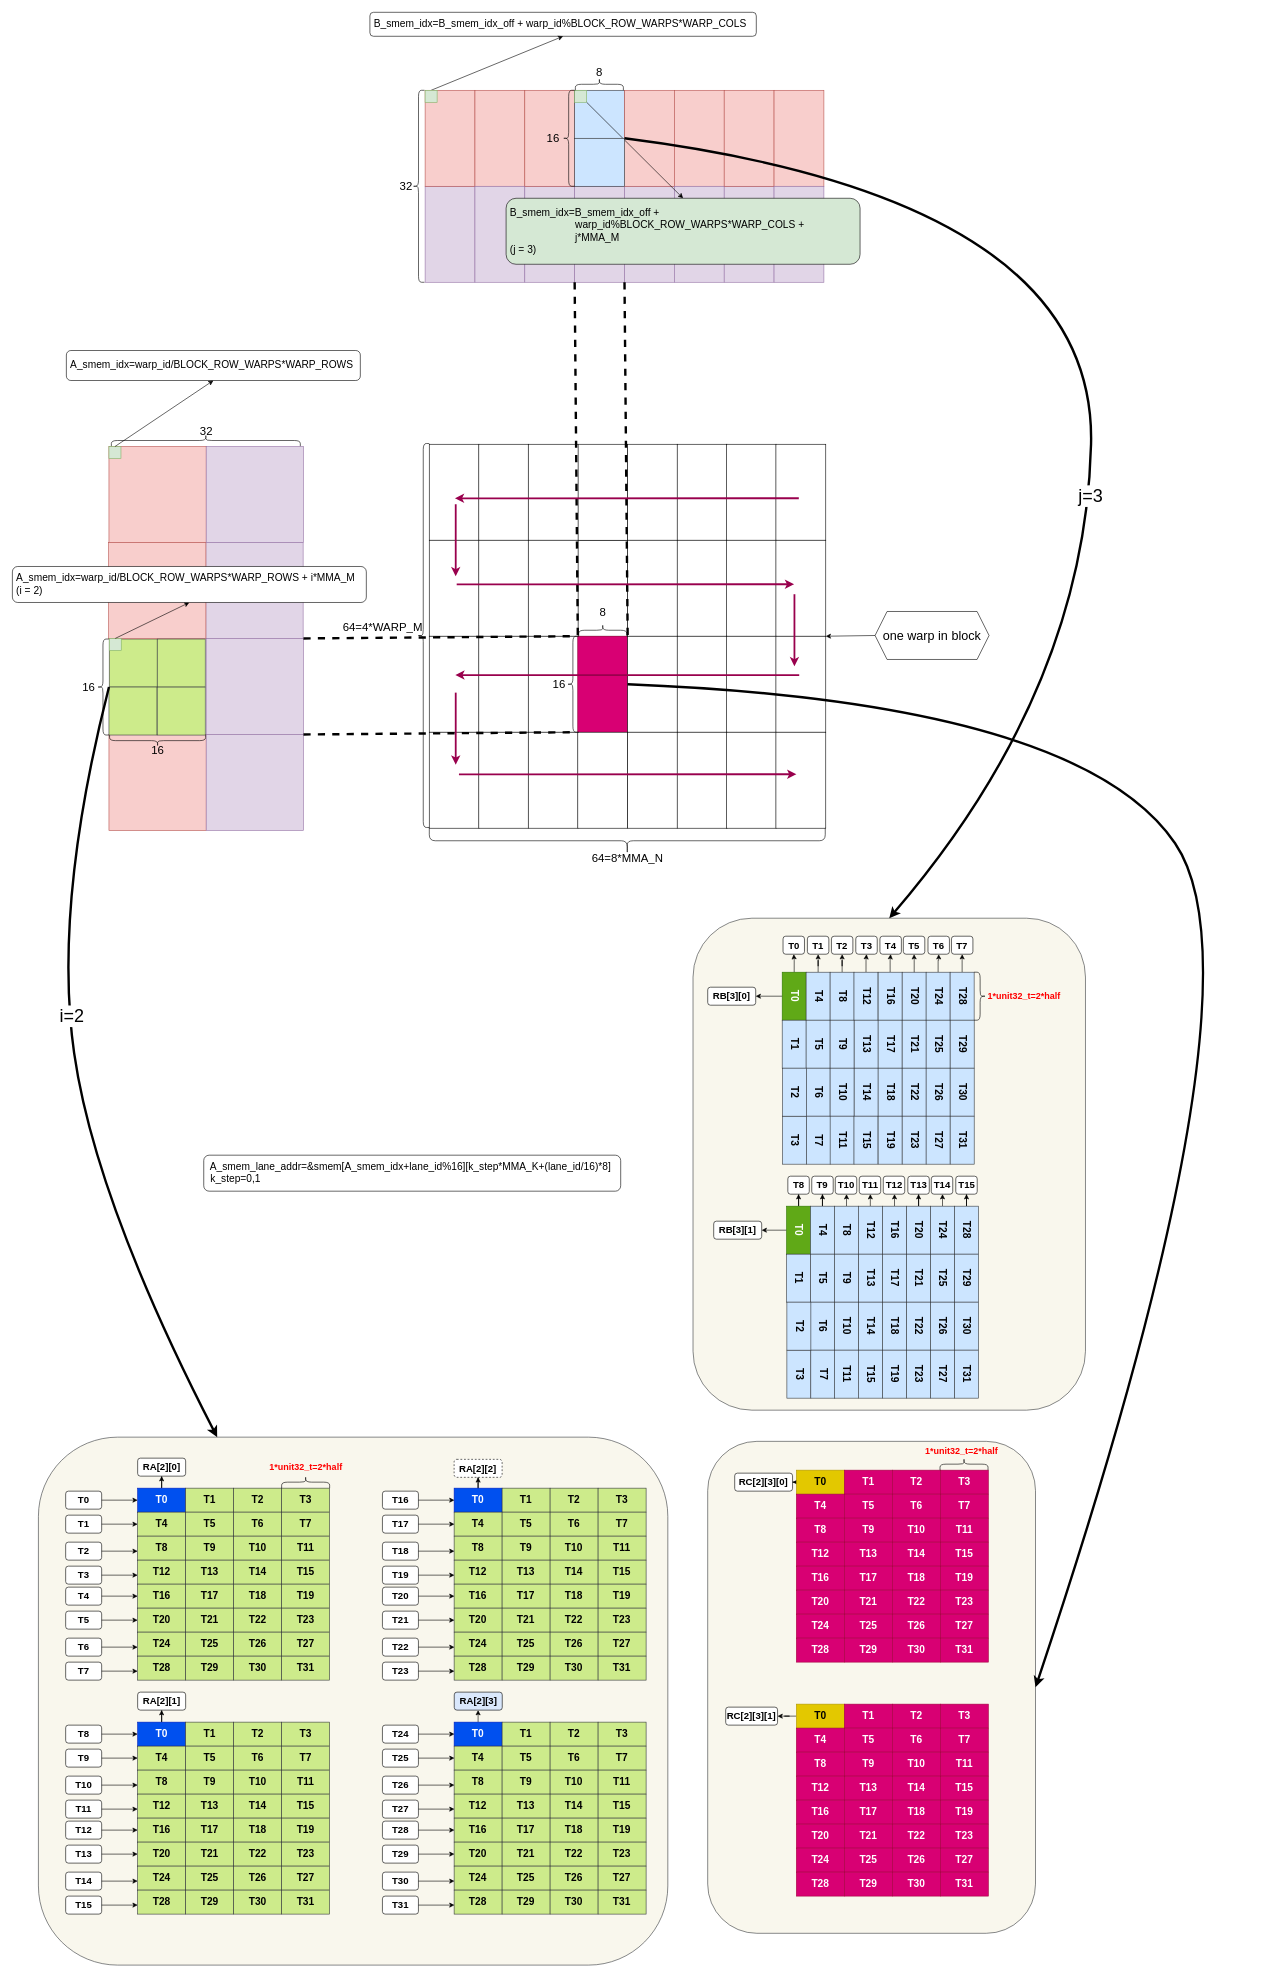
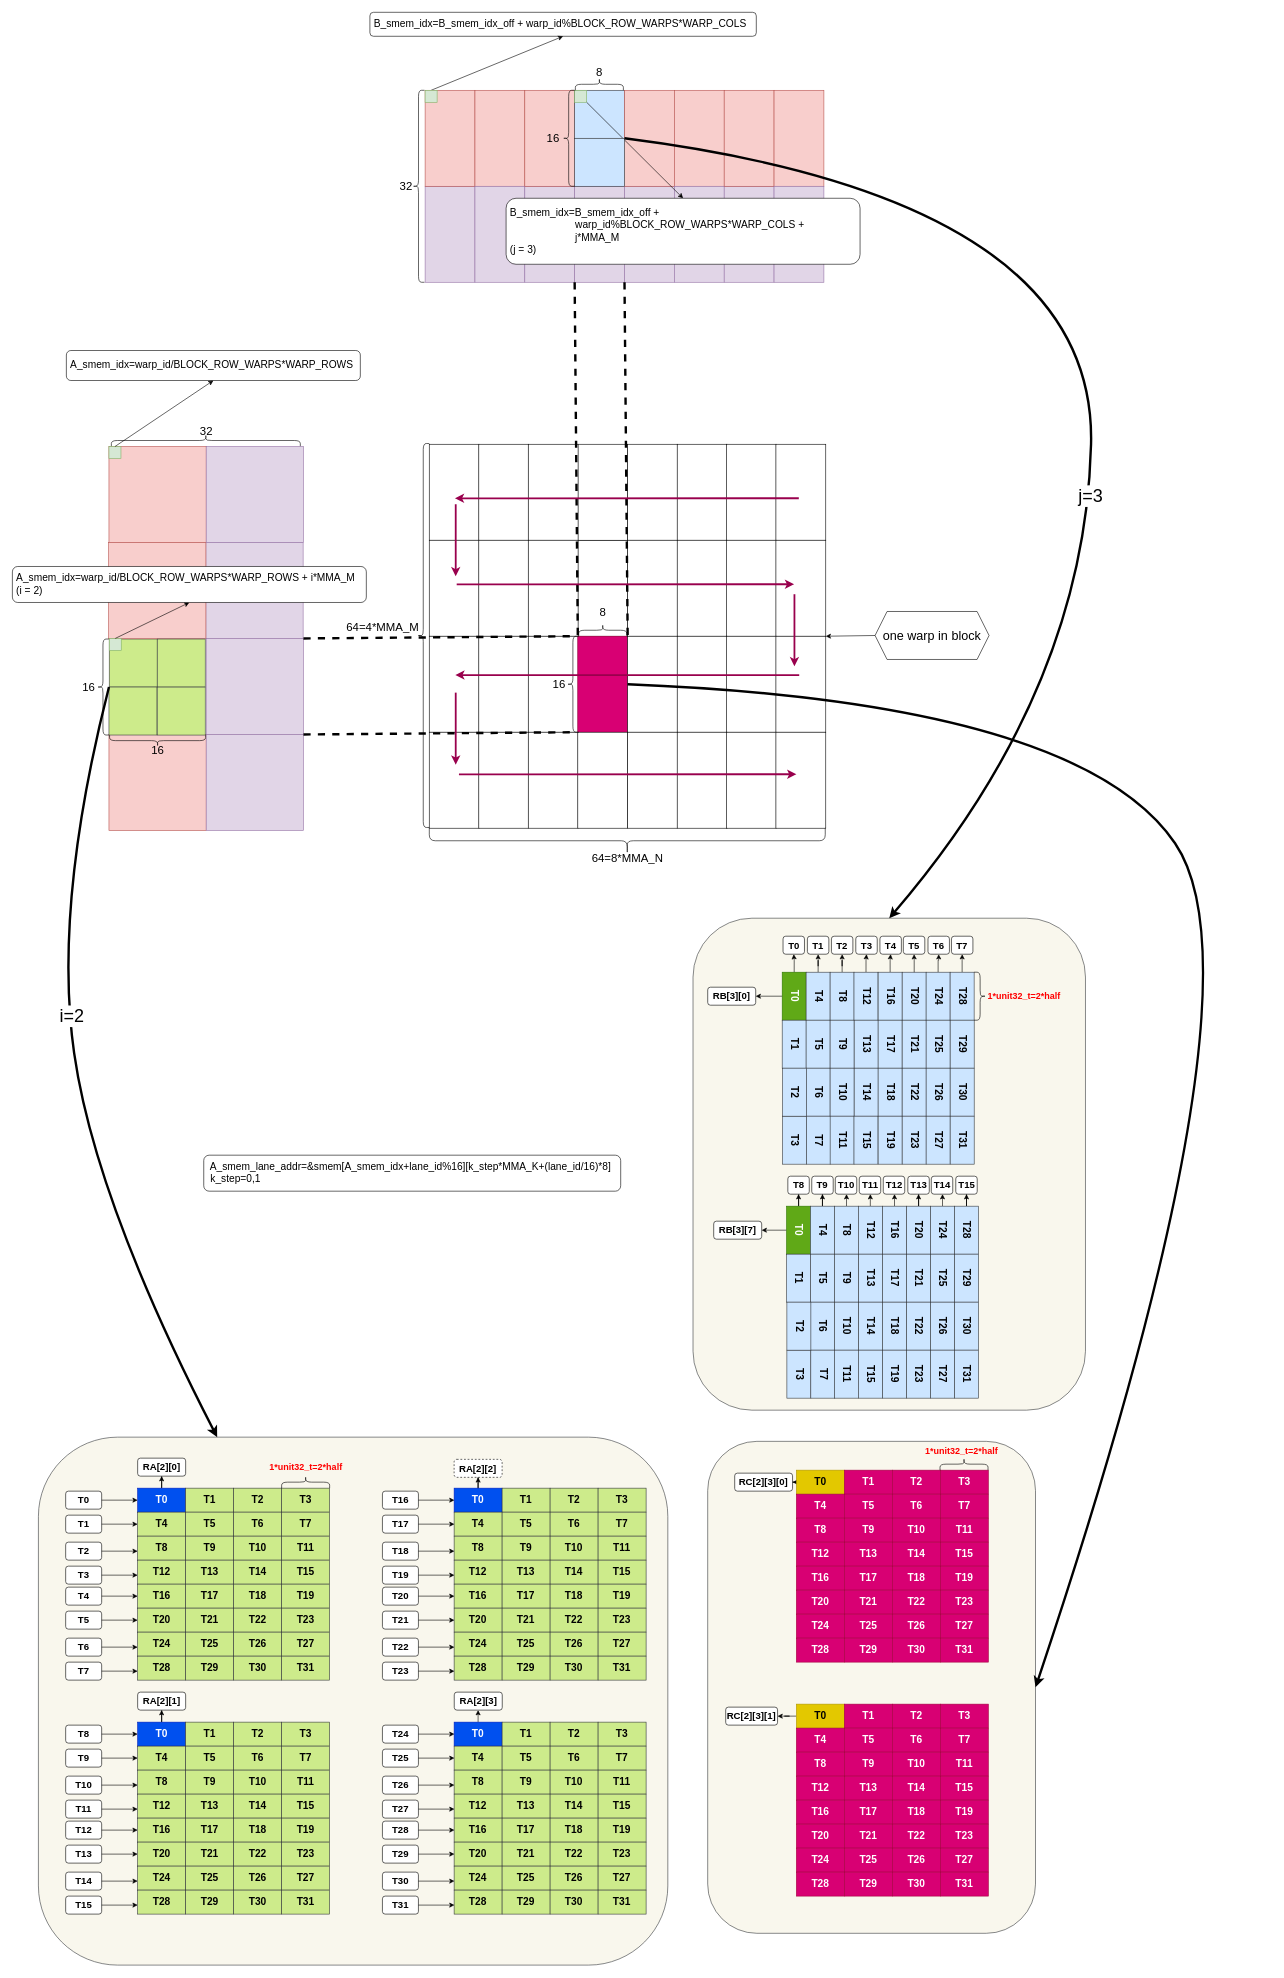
node "B_smem_idx=B_smem_idx_off + warp_id%BLOCK_ROW_WARPS*WARP_COLS + j*MMA_M (j = 3)": fillcolor #d5e8d4 -> #ffffff
node "64=4*WARP_M": label "64=4*WARP_M" -> "64=4*MMA_M"
node "RB[3][1]": label "RB[3][1]" -> "RB[3][7]"
node "RA[2][3]": fillcolor #dae8fc -> #ffffff
